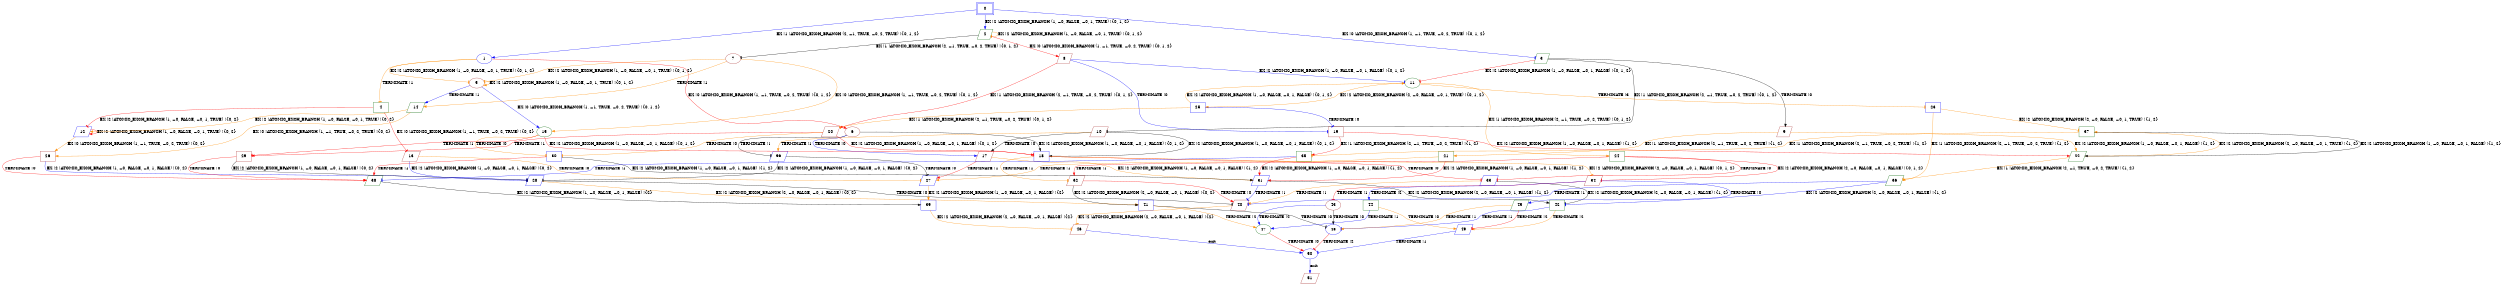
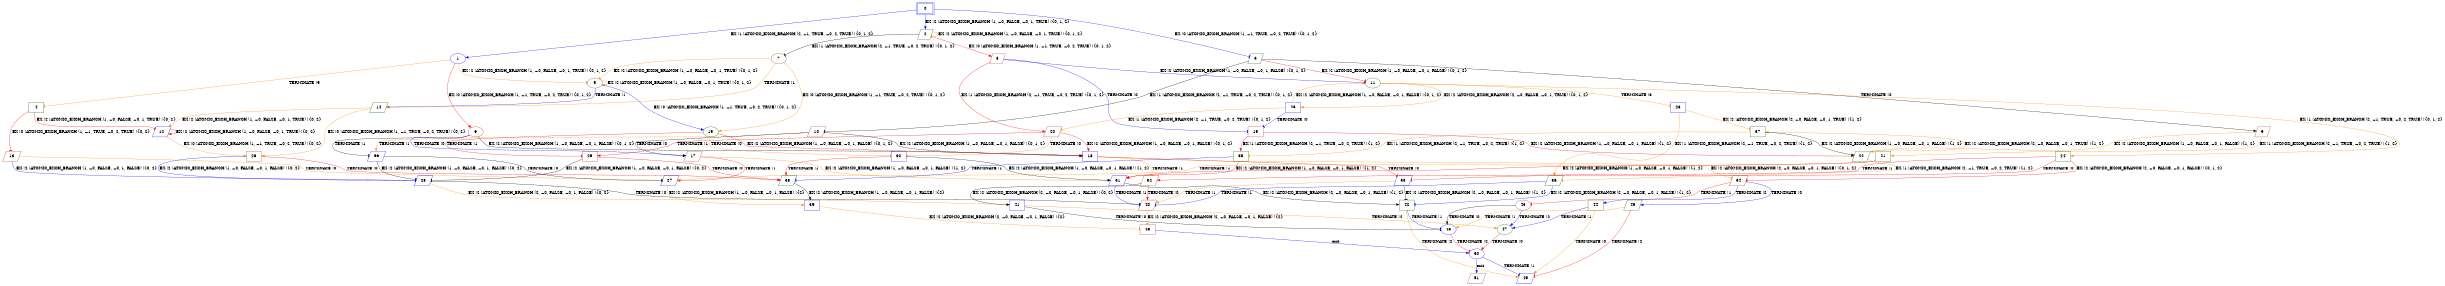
edge "1" -> "4": label "TERMINATE !1" -> "TERMINATE !9"
node "46": shape parallelogram -> box
edge "49" -> "50": reversed
